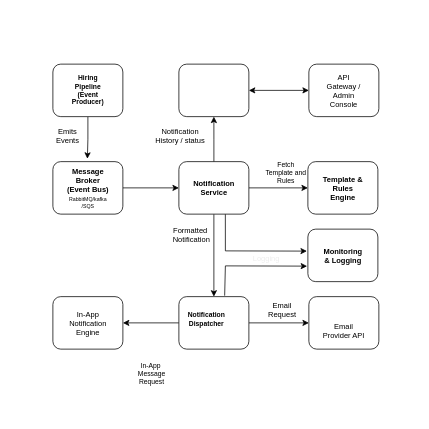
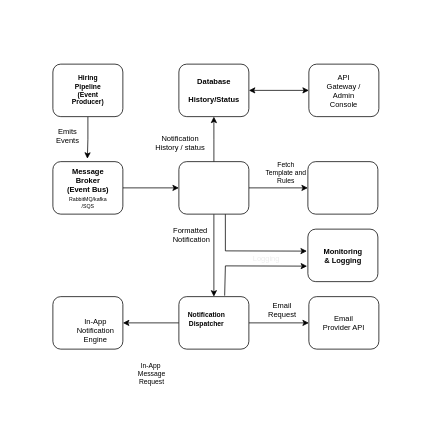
node "Database History/Status": added
node "Notification History / status": moved (180, 135) -> (180, 143)
node "Notification Service": removed
node "Template & Rules Engine": removed
node "In-App Notification Engine": moved (88, 323) -> (95, 330)
node "Email Provider API": moved (344, 330) -> (344, 323)
